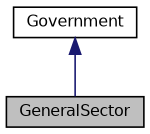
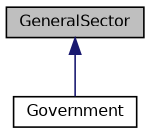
edge "GeneralSector" -> "Government": reversed
